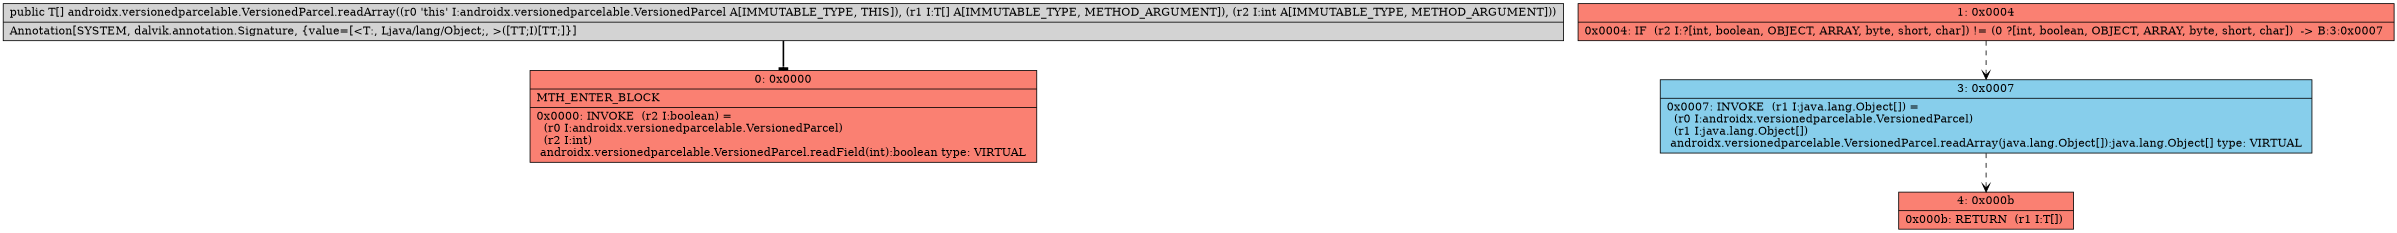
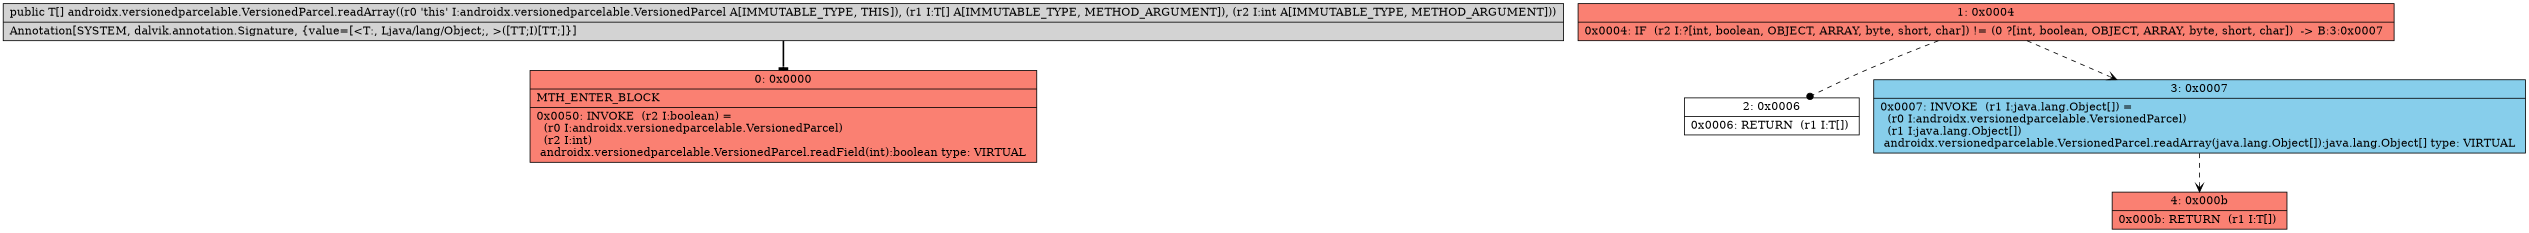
node "0: 0x0000": text "0x0000: INVOKE  (r2 I:boolean) =" -> "0x0050: INVOKE  (r2 I:boolean) ="
node "2: 0x0006": added
